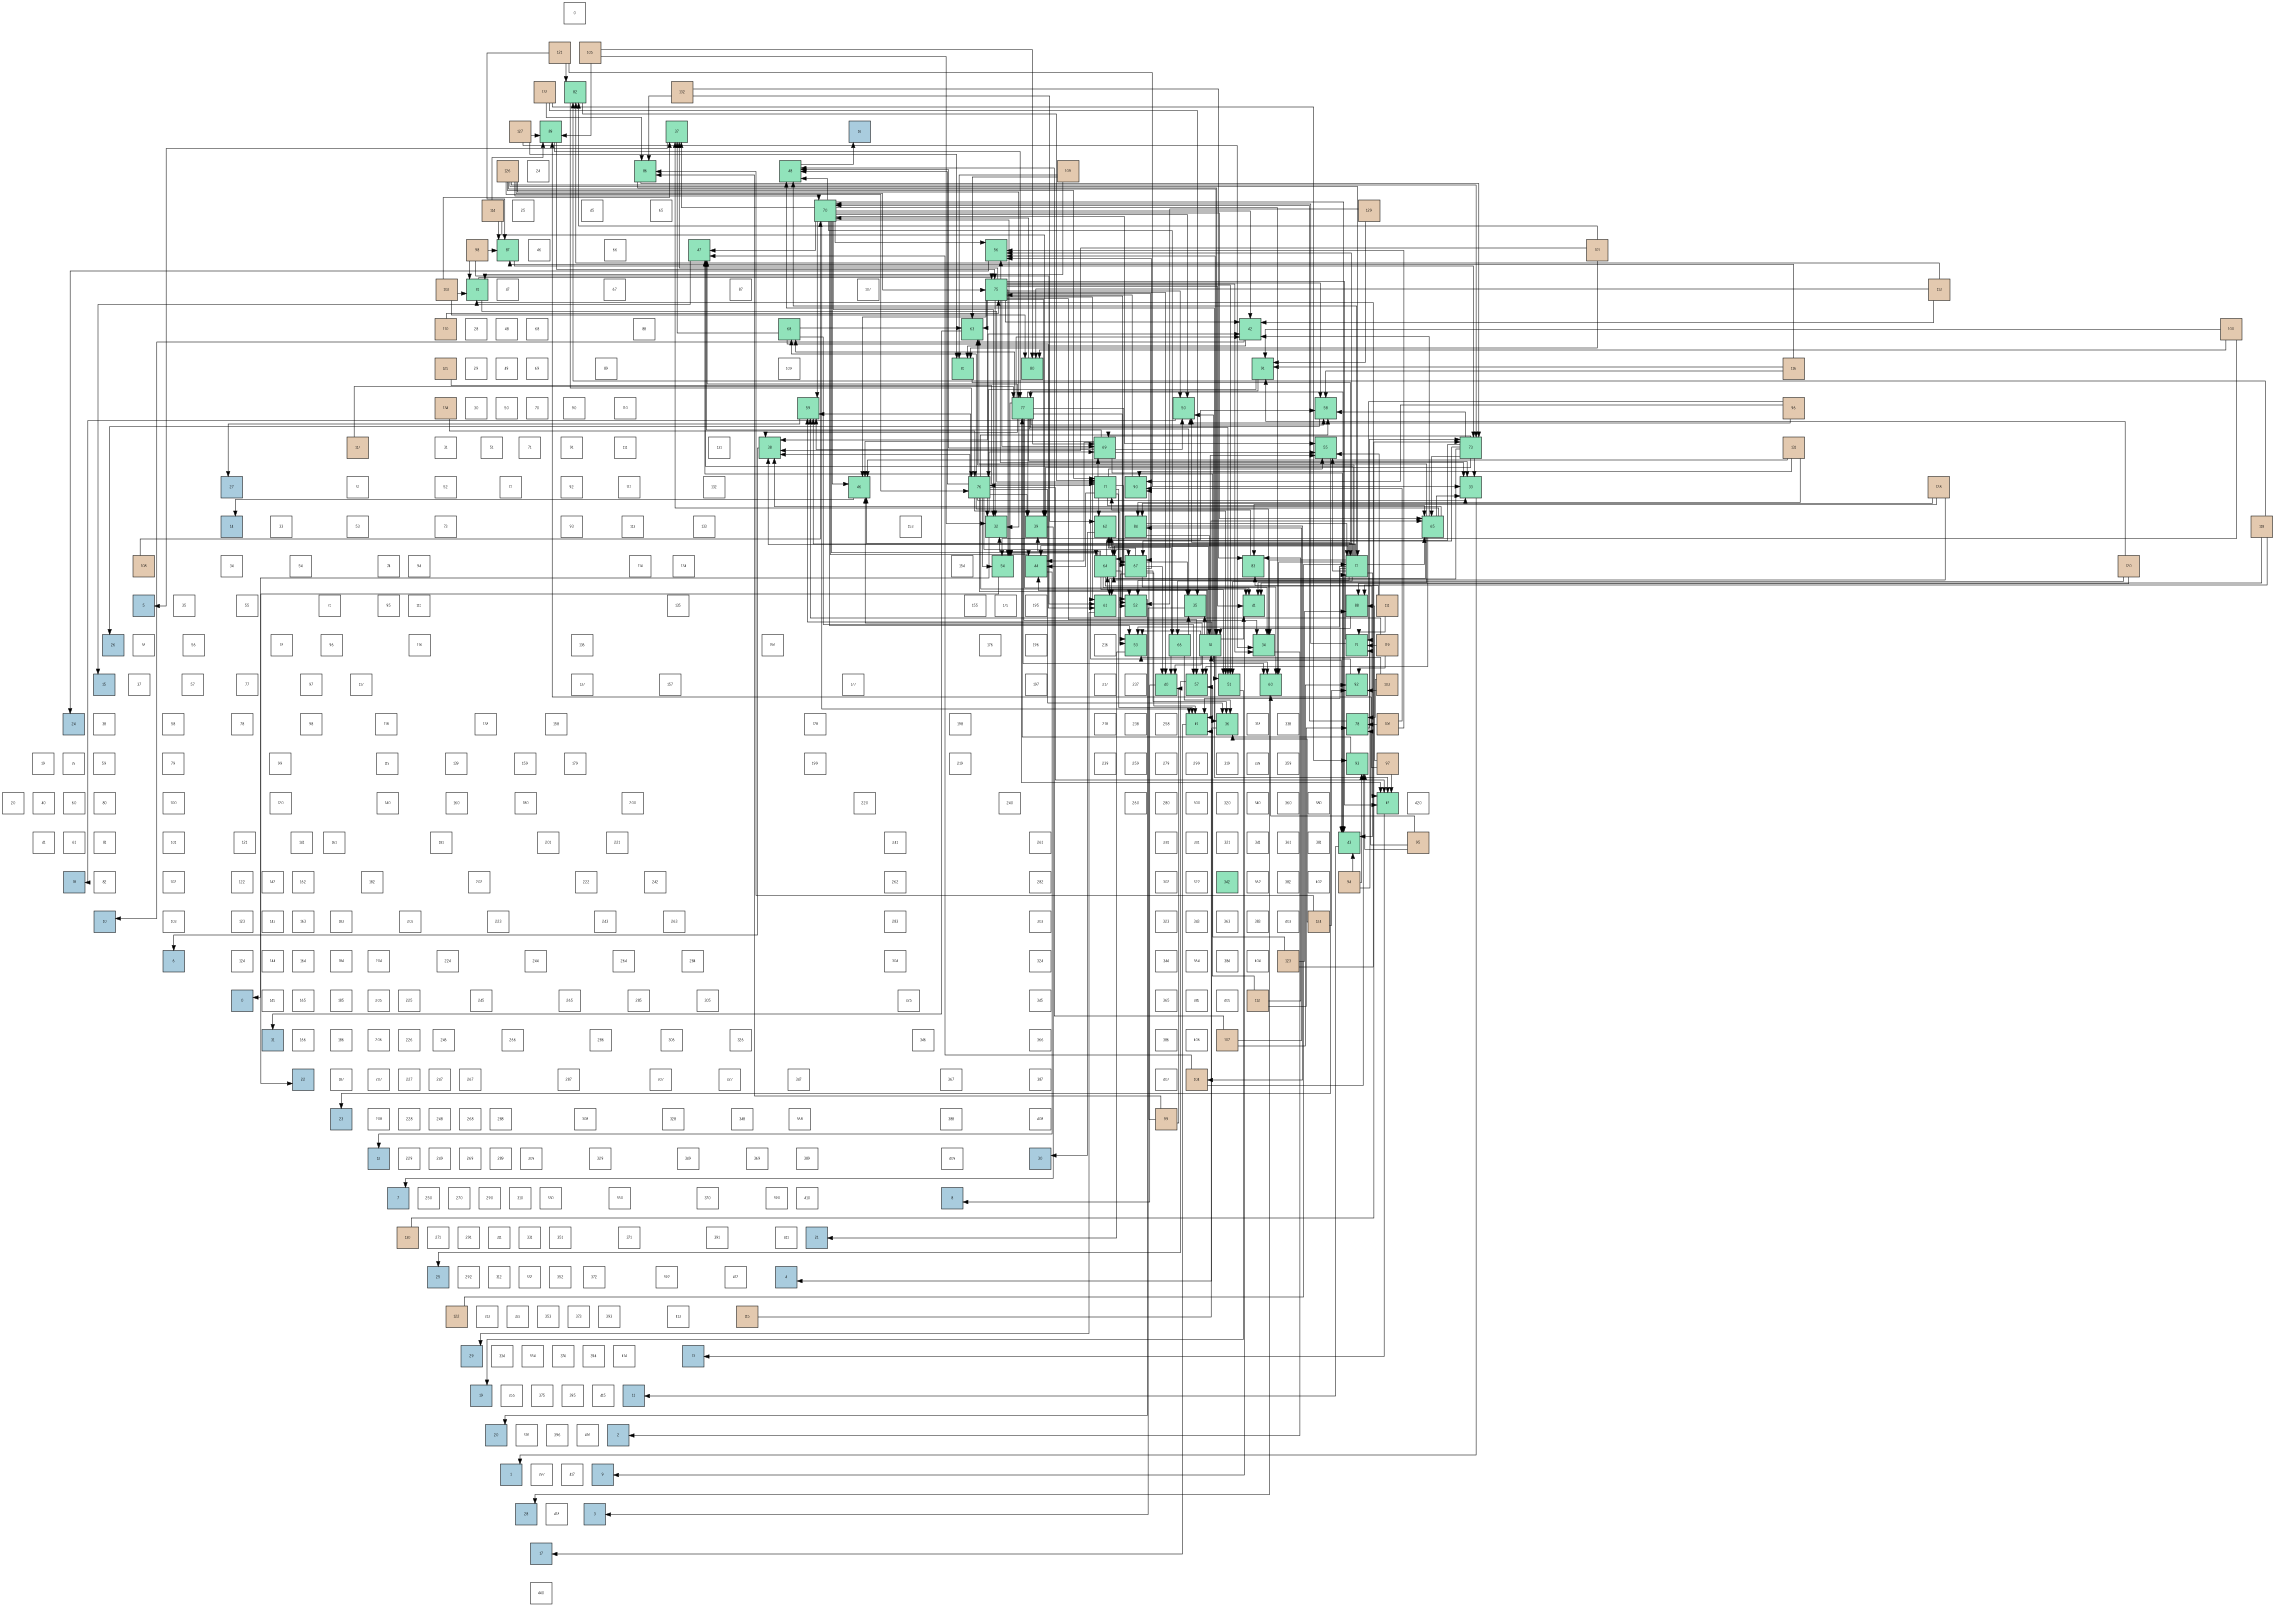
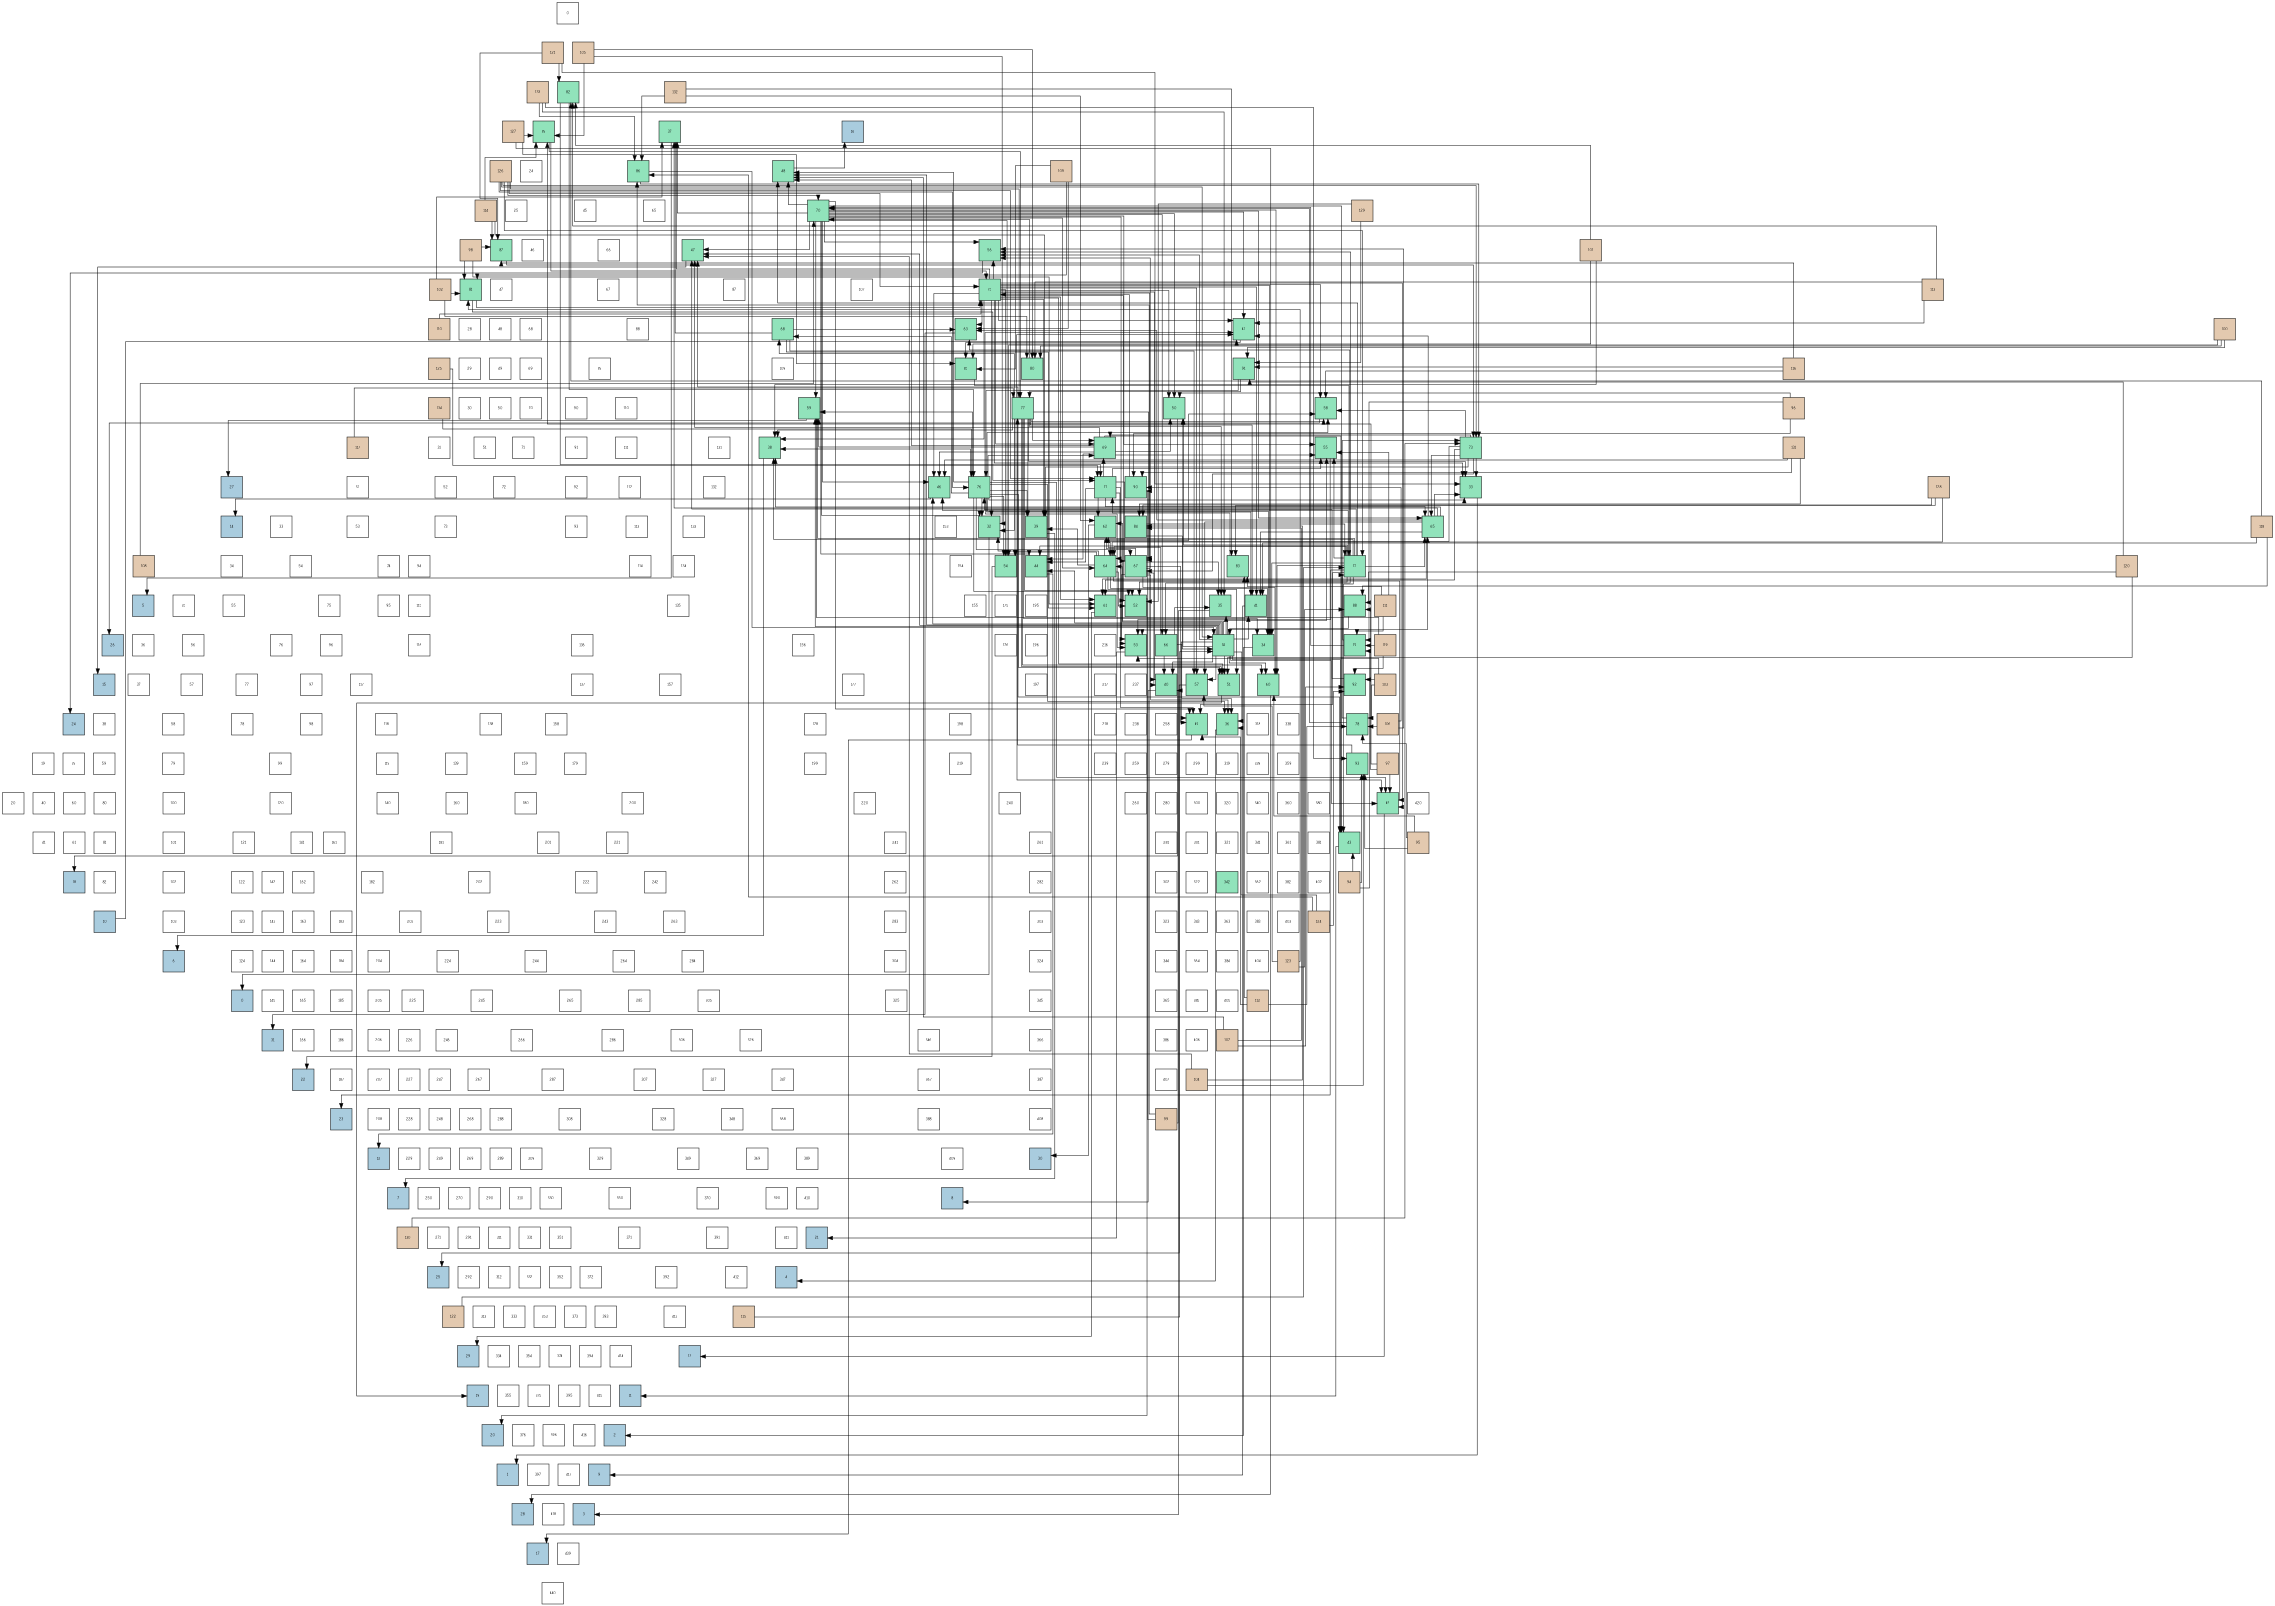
edge "42" -> "10": reversed
edge "84" -> "104": reversed
node "439": added
